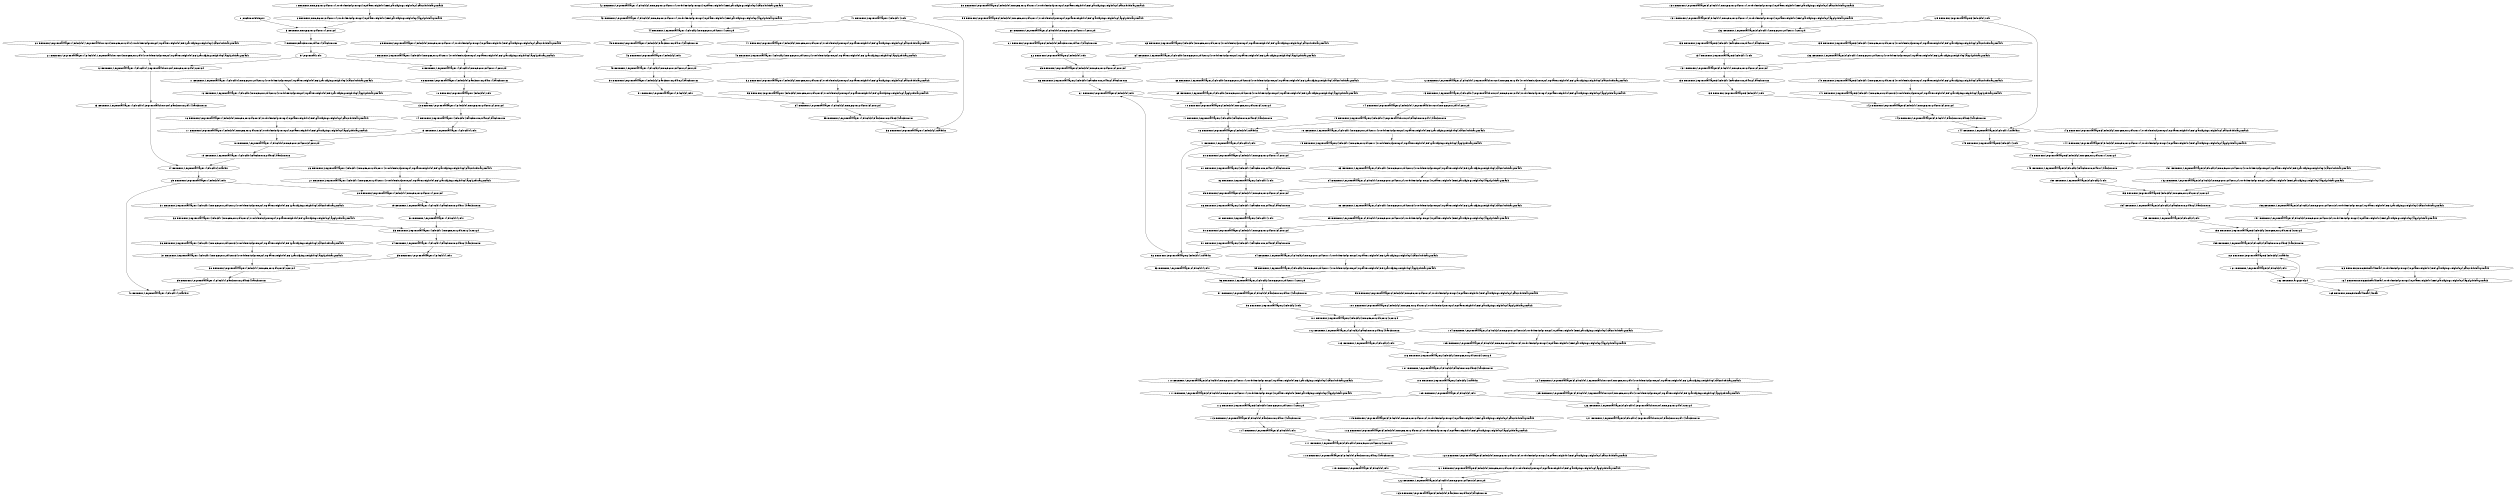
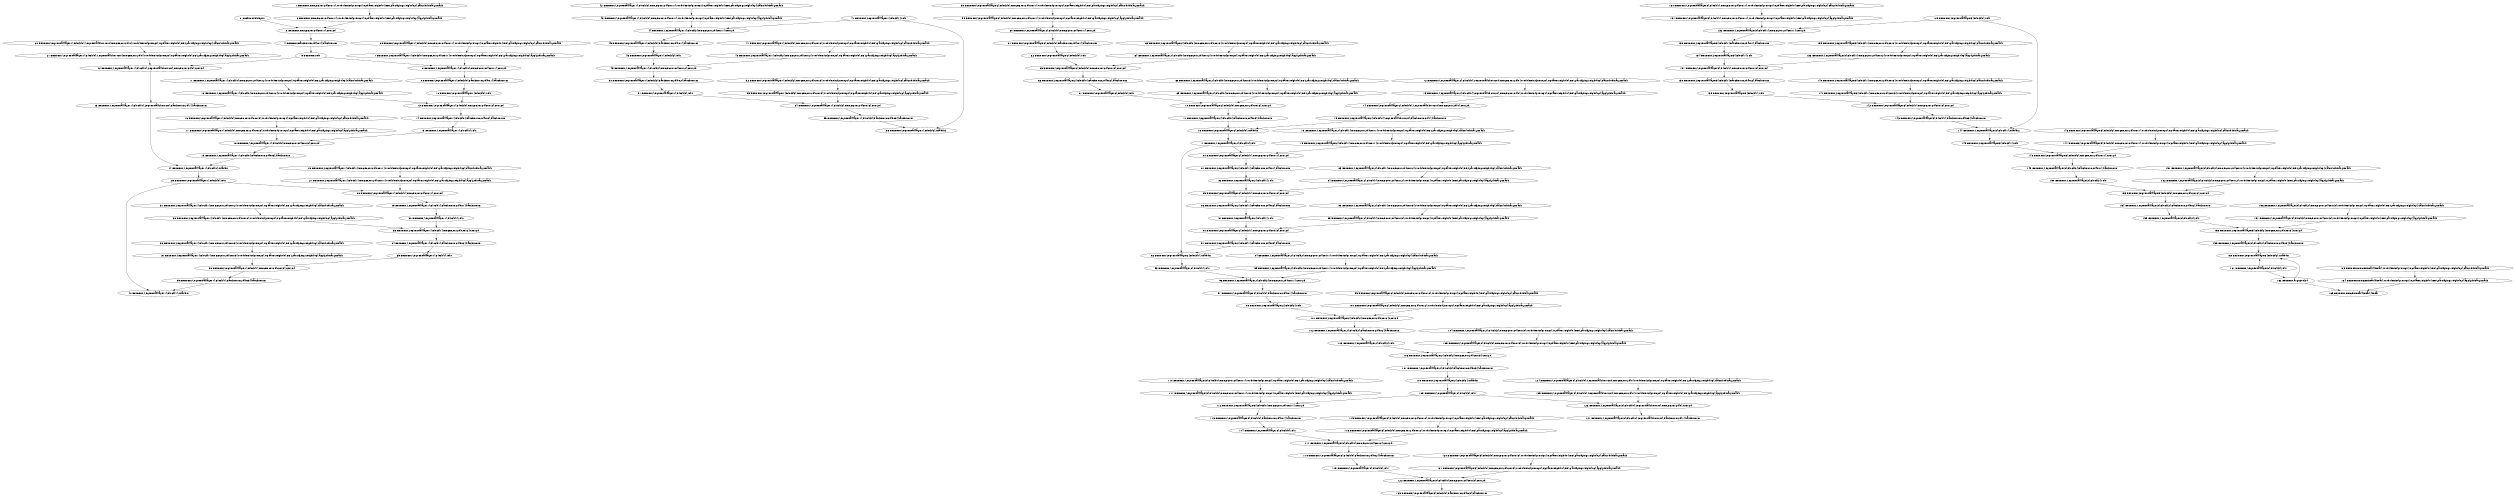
node "5 Sequential/relu": label "5 Sequential/relu" -> "5 ResNeXt/relu"
edge "92 ResNeXt/Sequential[layer2]/Block[1]/__iadd__" -> "67 ResNeXt/Sequential[layer2]/Block[0]/relu": now "92 ResNeXt/Sequential[layer2]/Block[1]/__iadd__" -> "93 ResNeXt/Sequential[layer2]/Block[1]/relu"
edge "160 ResNeXt/Sequential[layer3]/Block[2]/__iadd__" -> "161 ResNeXt/Sequential[layer3]/Block[2]/relu": reversed
